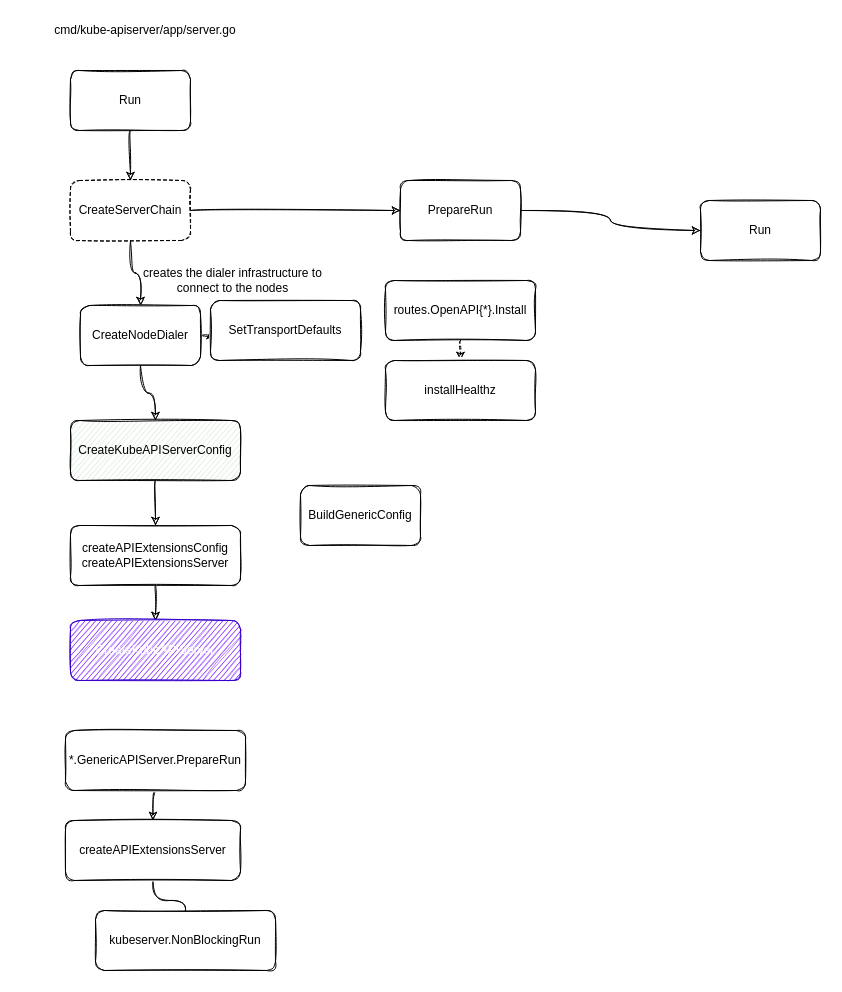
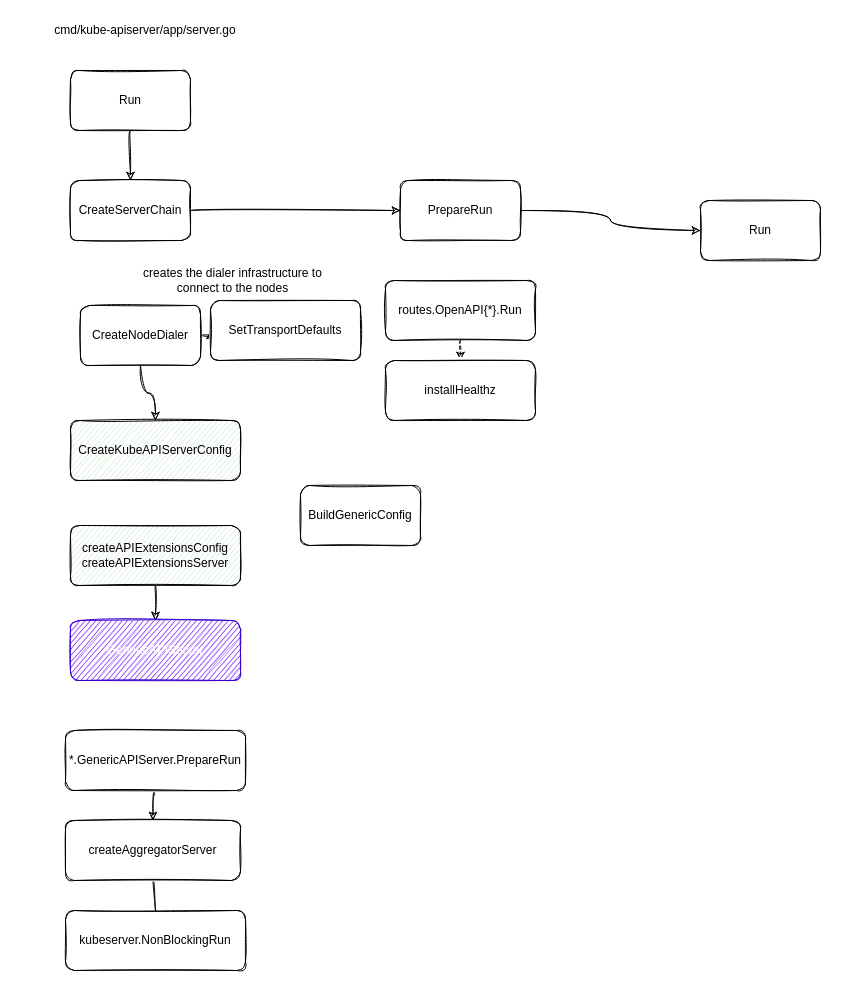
node "CreateServerChain": style dashed -> solid
edge "CreateServerChain" -> "CreateNodeDialer": removed
node "routes.OpenAPI{*}.Install": label "routes.OpenAPI{*}.Install" -> "routes.OpenAPI{*}.Run"
edge "CreateKubeAPIServerConfig" -> "createAPIExtensionsConfig createAPIExtensionsServer": removed
node "createAPIExtensionsConfig createAPIExtensionsServer": fillcolor #ffffff -> #d5e8d4
node "CreateKubeAPIServer": label "CreateKubeAPIServer" -> "GenericAPIServer"
node "createAPIExtensionsServer": label "createAPIExtensionsServer" -> "createAggregatorServer"
node "kubeserver.NonBlockingRun": moved (186, 941) -> (156, 941)
